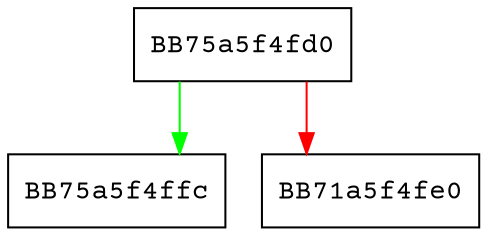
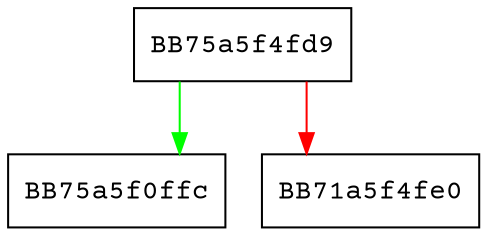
node "BB75a5f4fd0": label "BB75a5f4fd0" -> "BB75a5f4fd9"
node "BB75a5f4ffc": label "BB75a5f4ffc" -> "BB75a5f0ffc"
